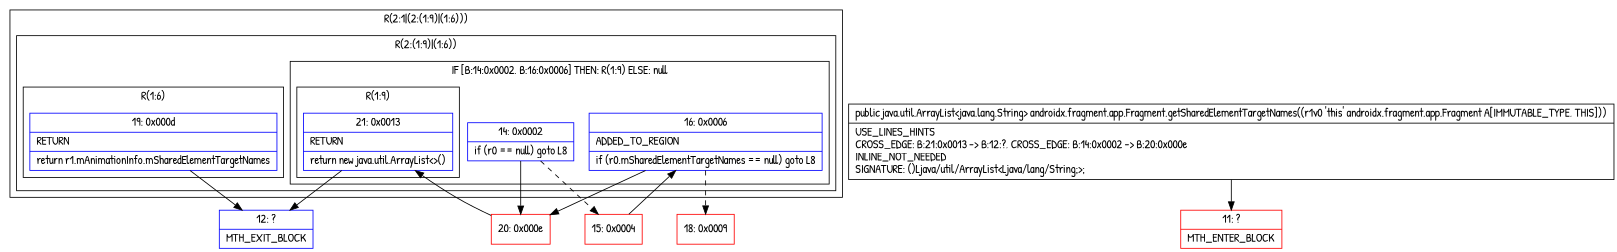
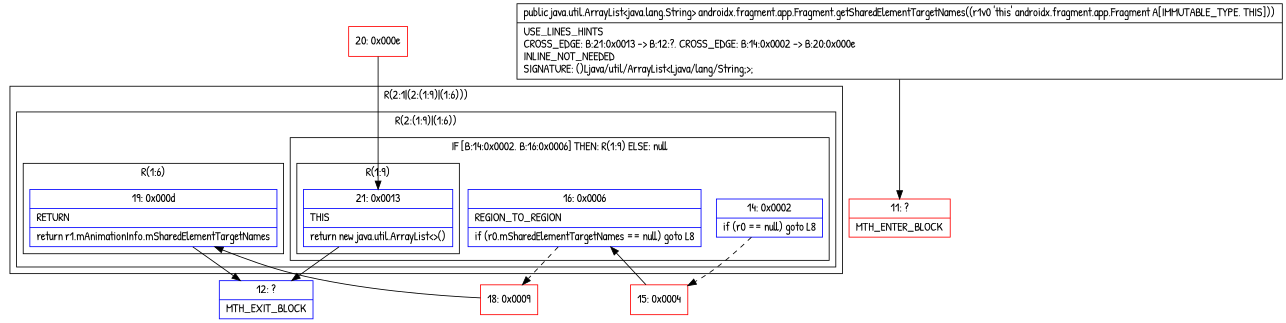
node "21: 0x0013": text "RETURN" -> "THIS"
node "16: 0x0006": text "ADDED_TO_REGION" -> "REGION_TO_REGION"
edge "14: 0x0002" -> "20: 0x000e": removed
edge "16: 0x0006" -> "20: 0x000e": removed
edge "18: 0x0009" -> "19: 0x000d": added
